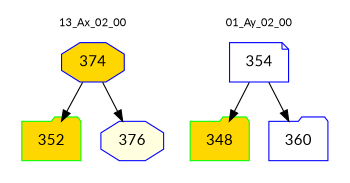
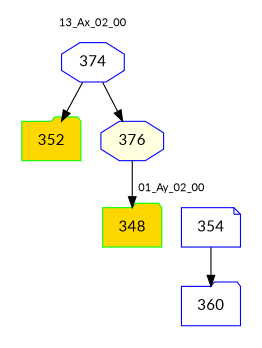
node "374": fillcolor gold -> white
edge "354" -> "348": now "376" -> "348"
